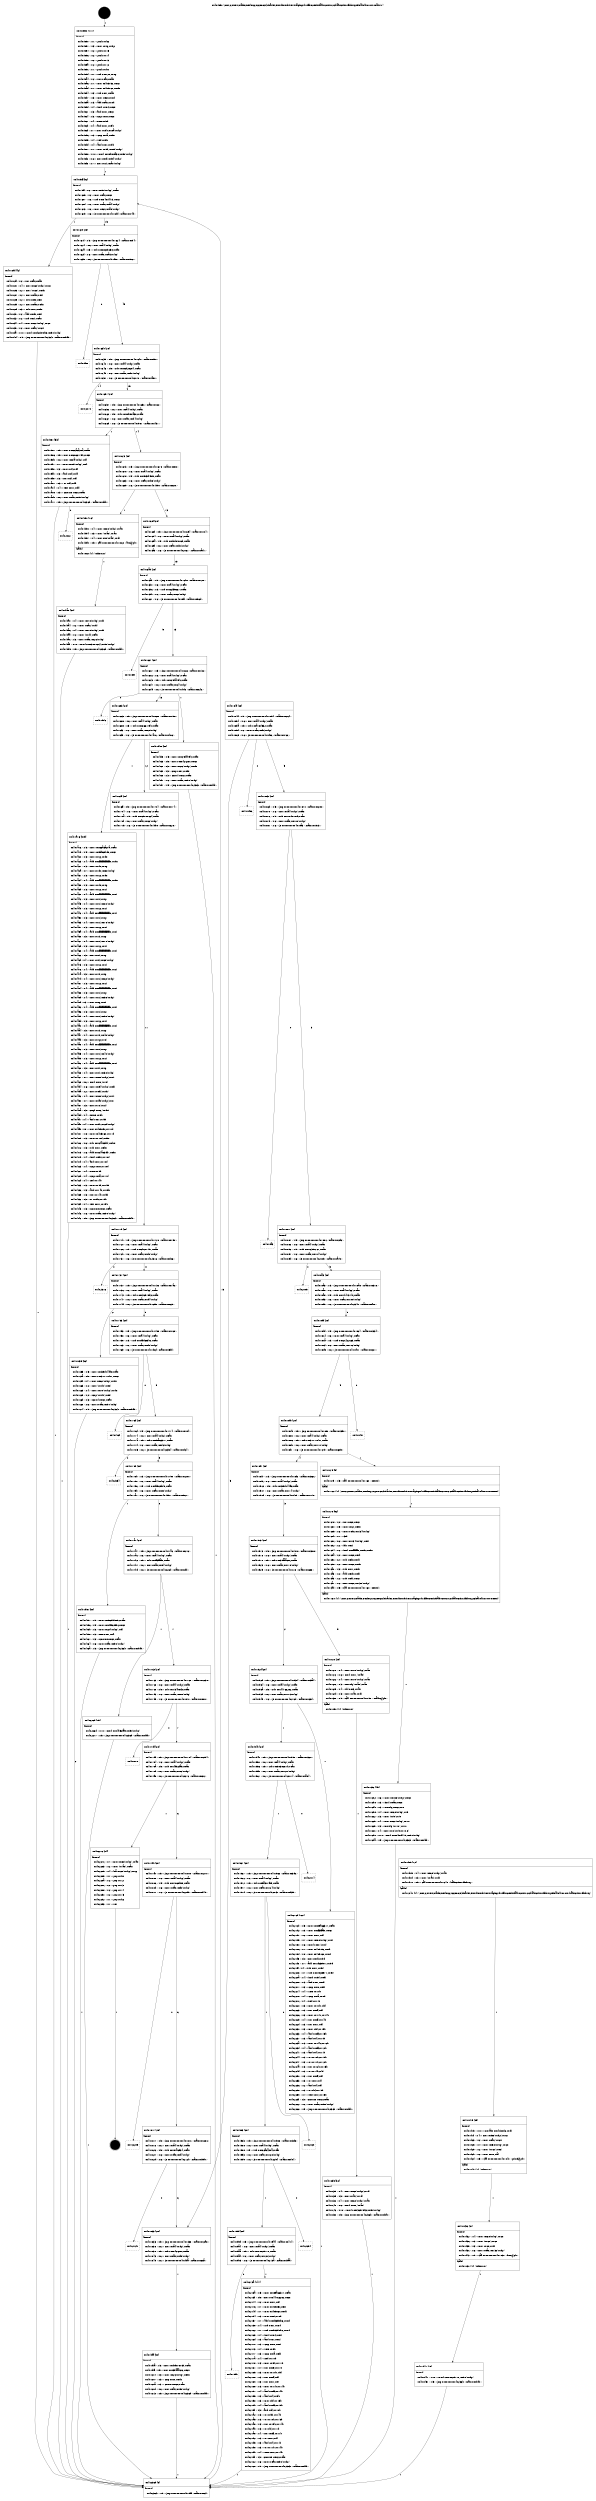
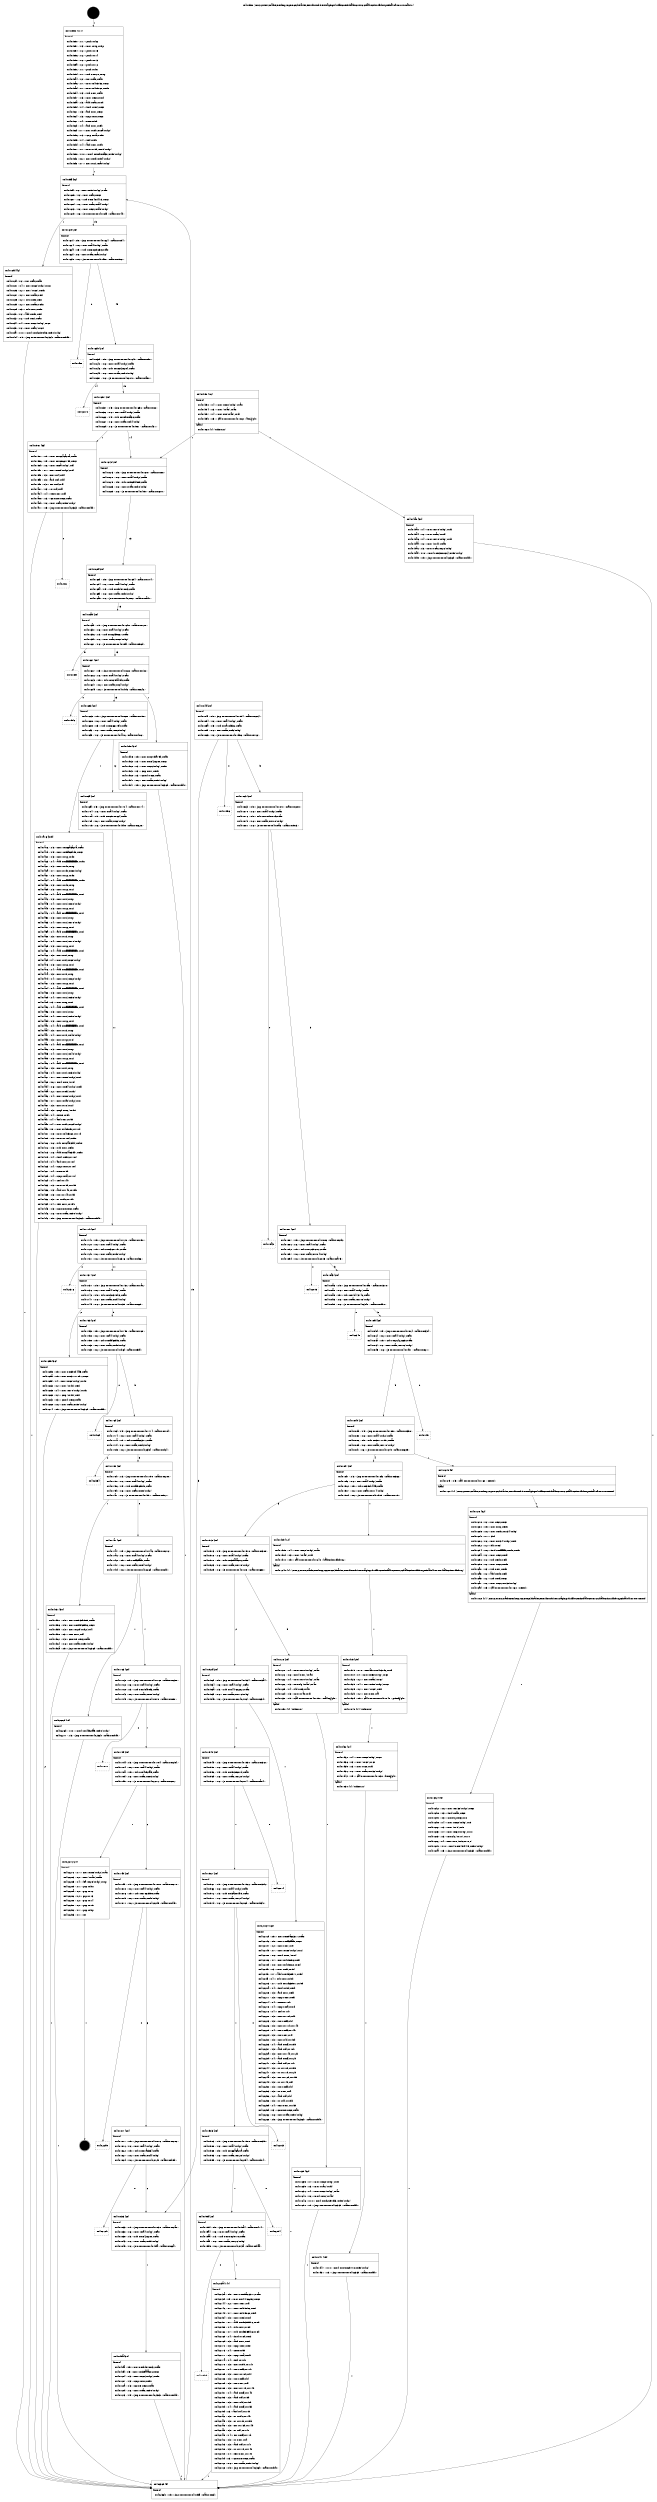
edge "0x401673 [28]" -> "0x401b90 [16]": reversed
node "0x402340": added
edge "0x4018f7 [28]" -> "0x401d09 [12]": added, label "1"
